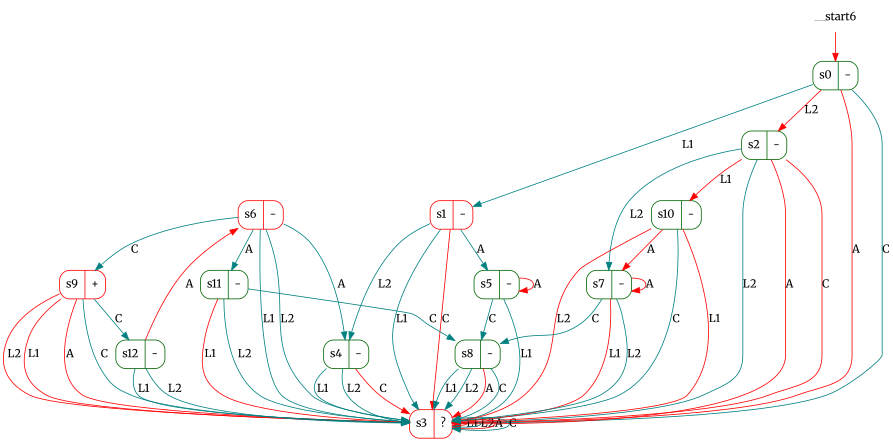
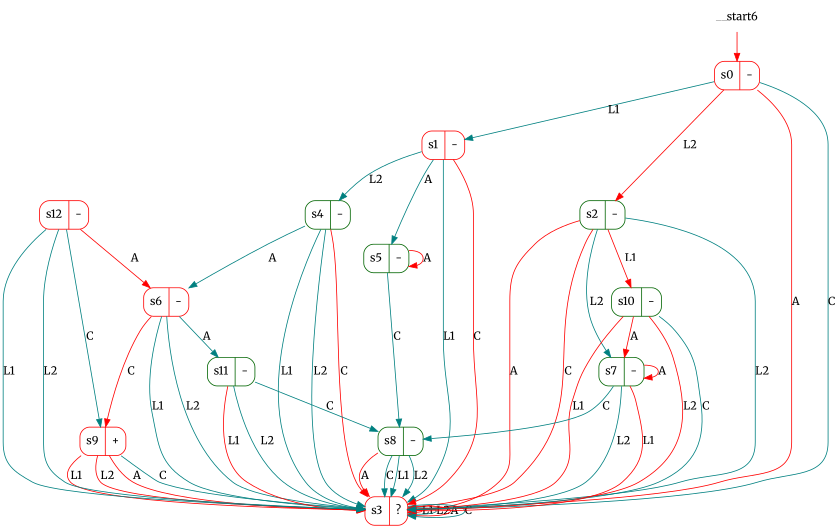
node "s0": color darkgreen -> red
edge "s6" -> "s9": color teal -> red
edge "s6" -> "s4": reversed
edge "s9" -> "s12": reversed
node "s12": color darkgreen -> red
edge "s5" -> "s3": removed, label "L1"
